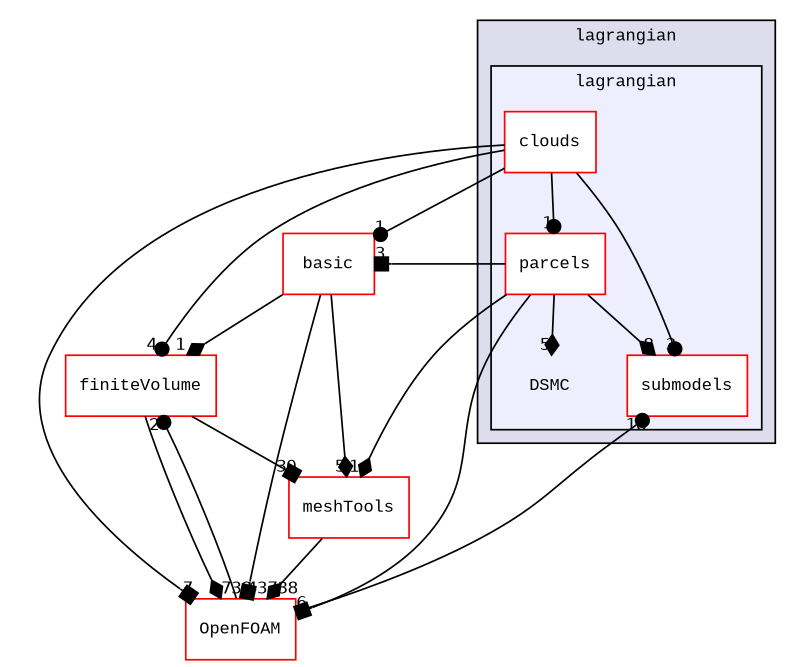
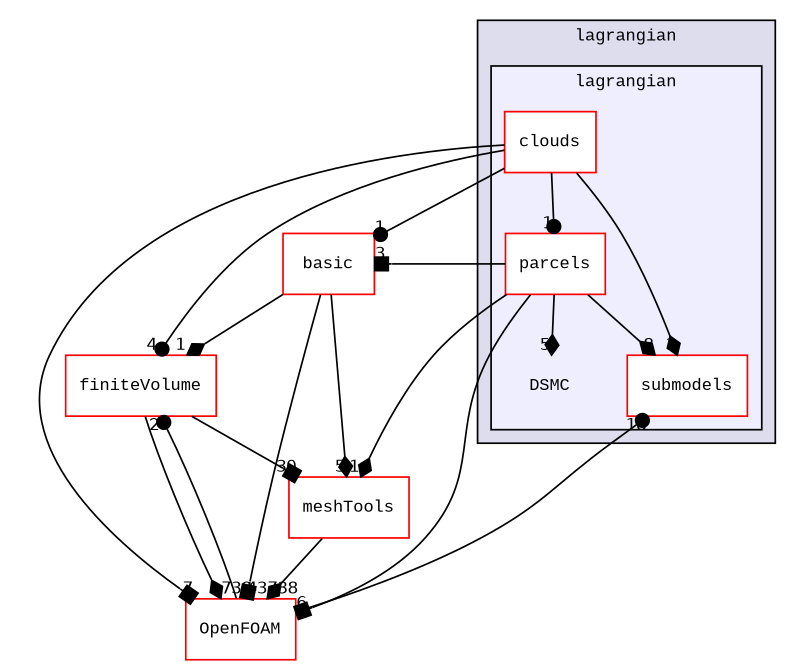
edge "clouds" -> "submodels": arrowhead dot -> diamond
